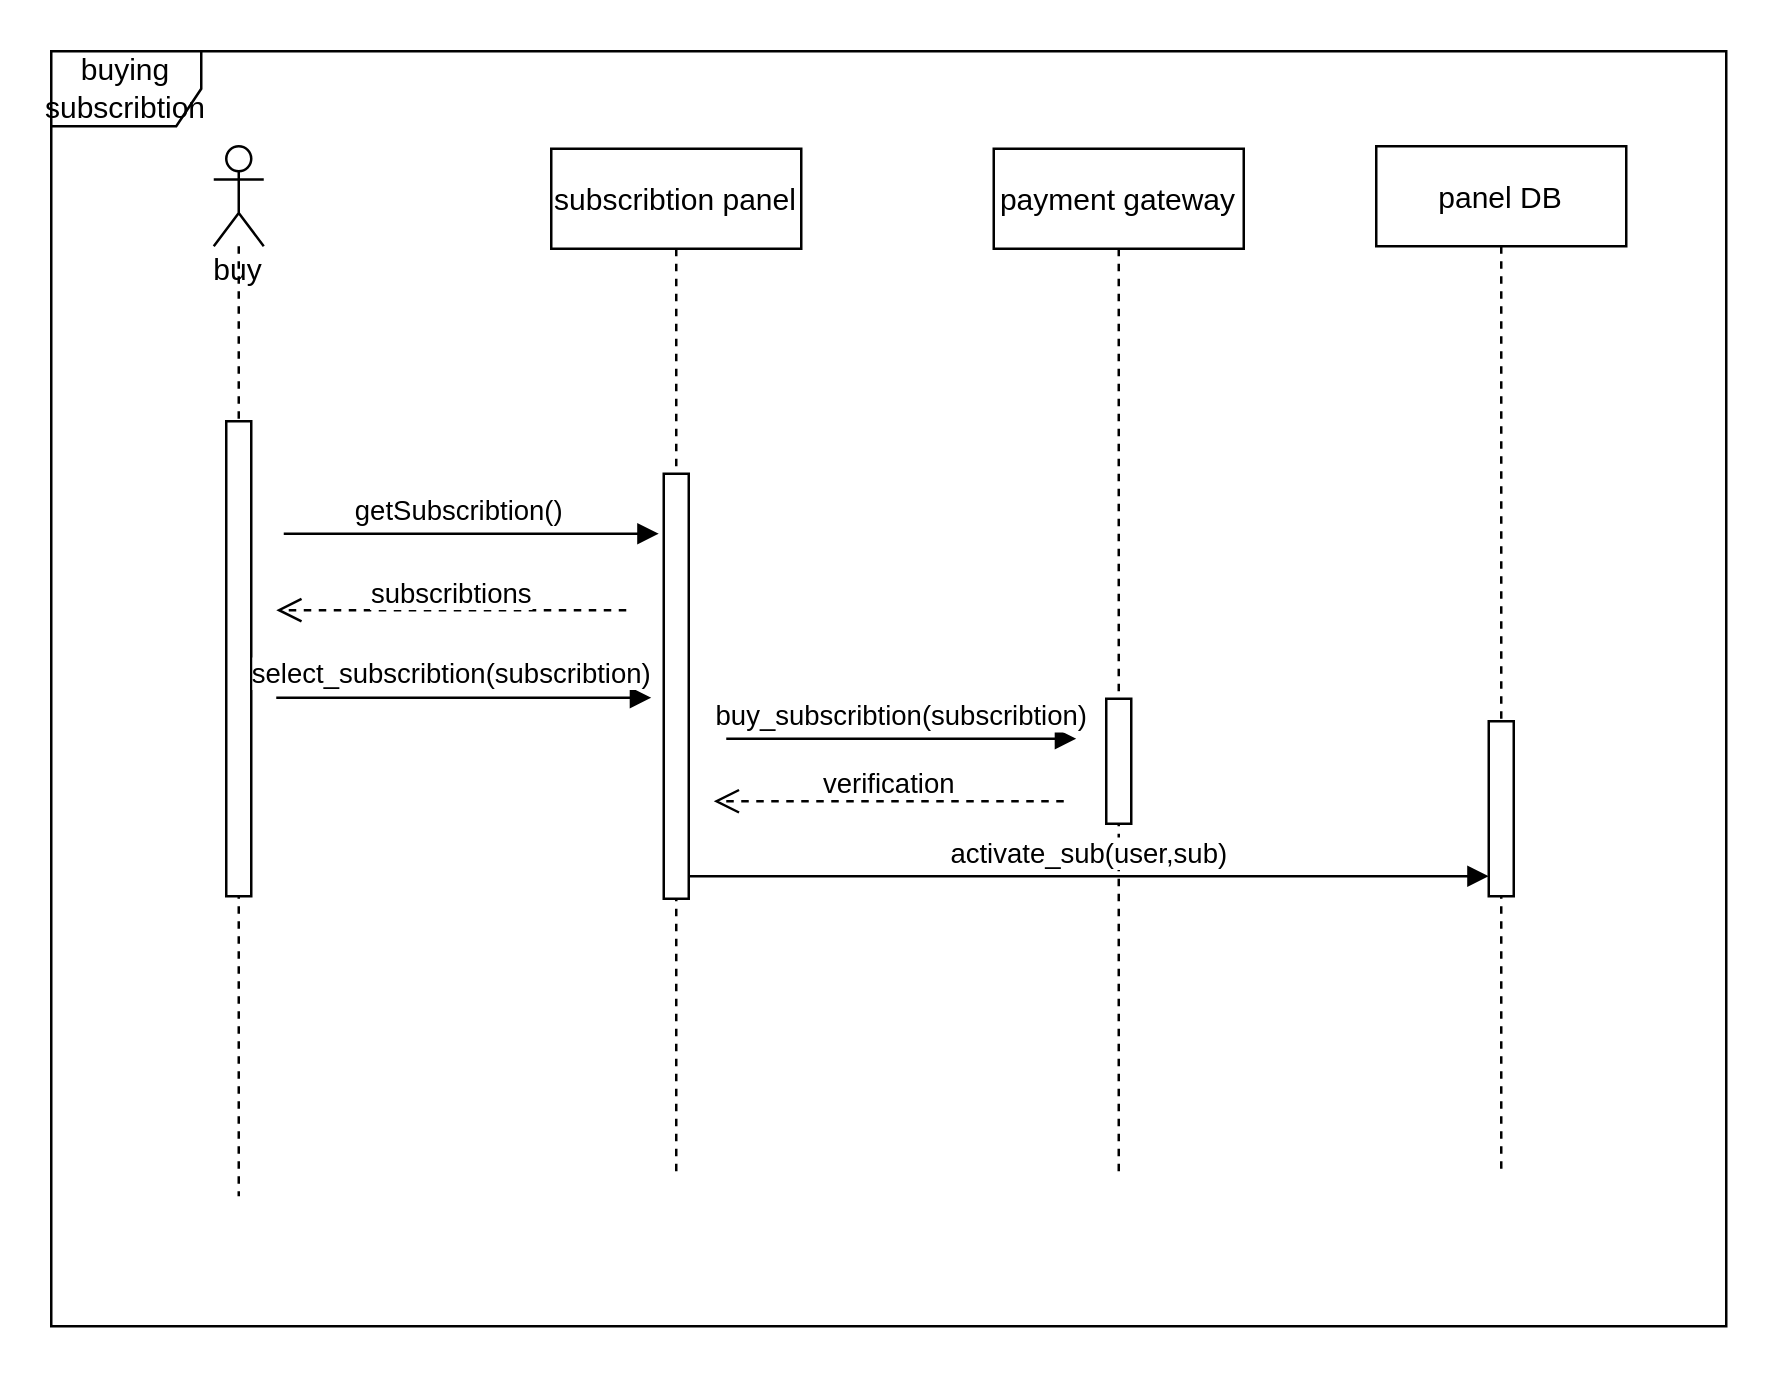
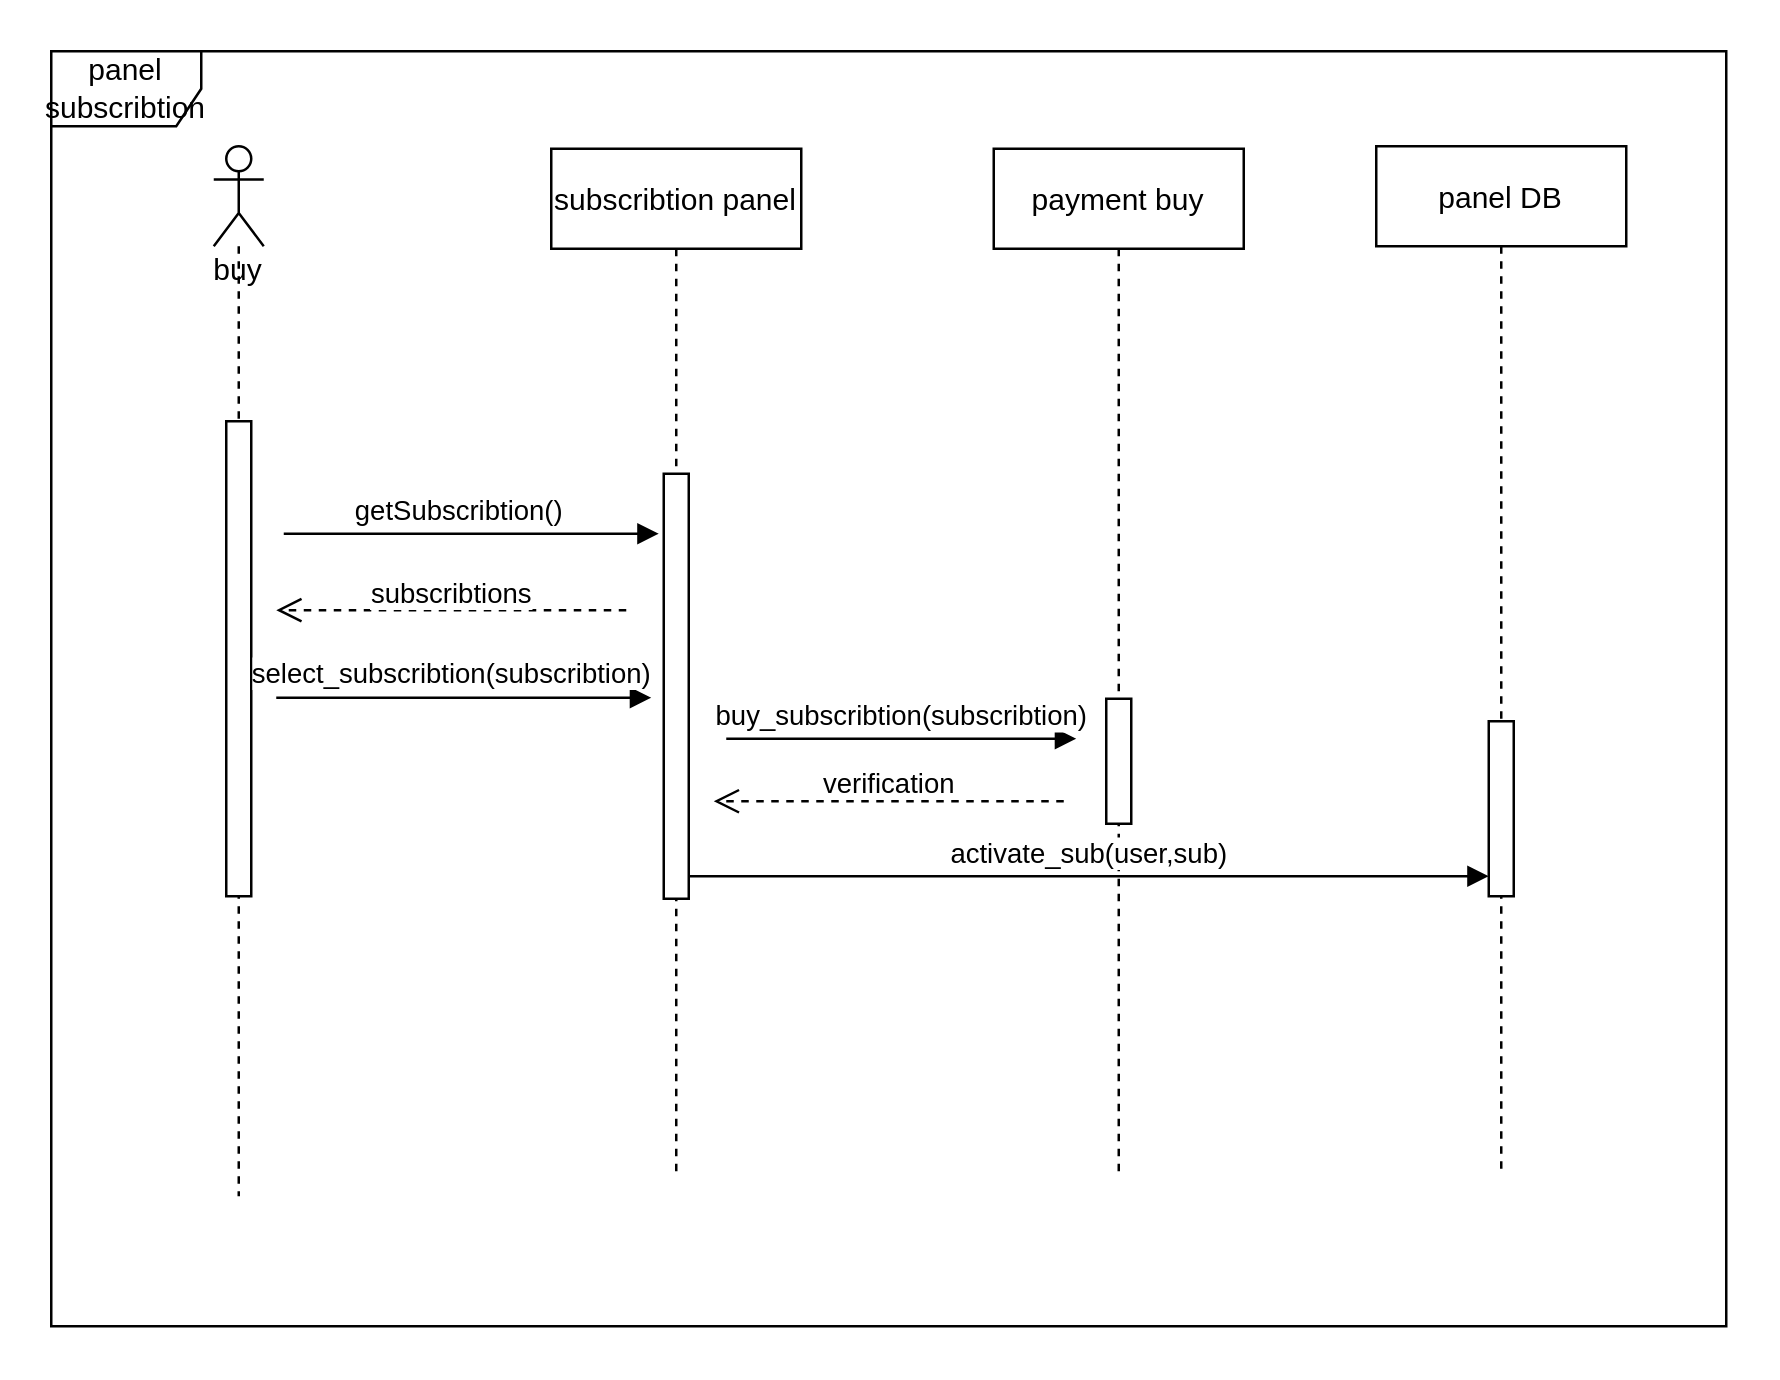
node "buying subscribtion": label "buying subscribtion" -> "panel subscribtion"
node "payment gateway": label "payment gateway" -> "payment buy"
